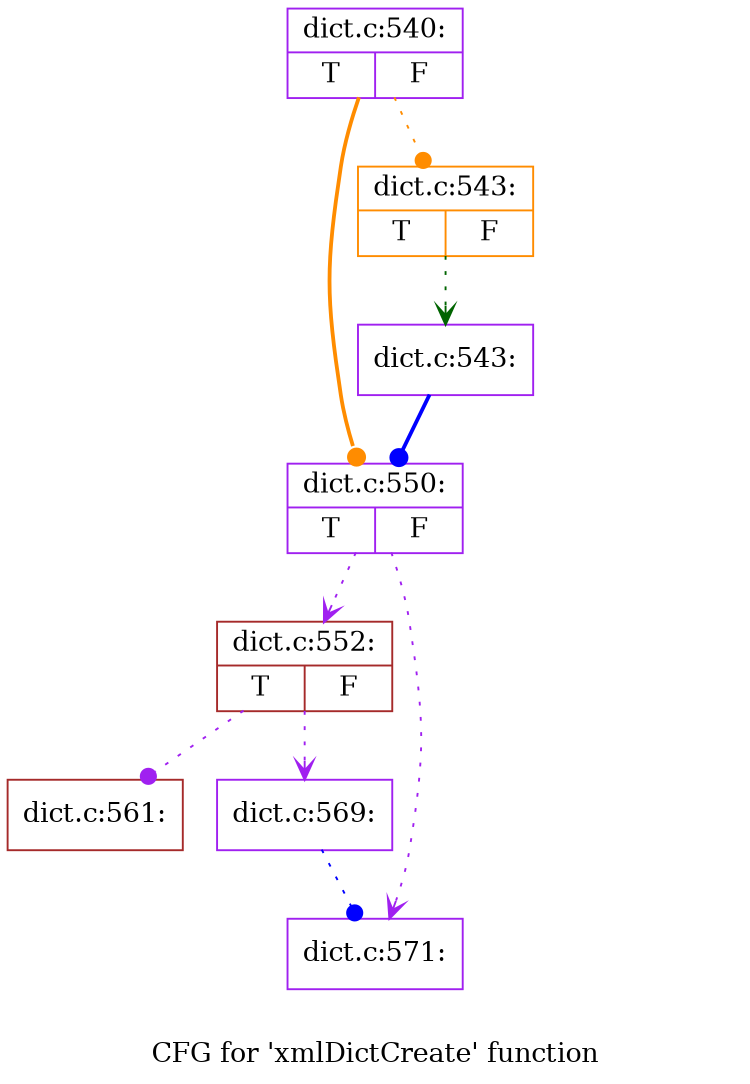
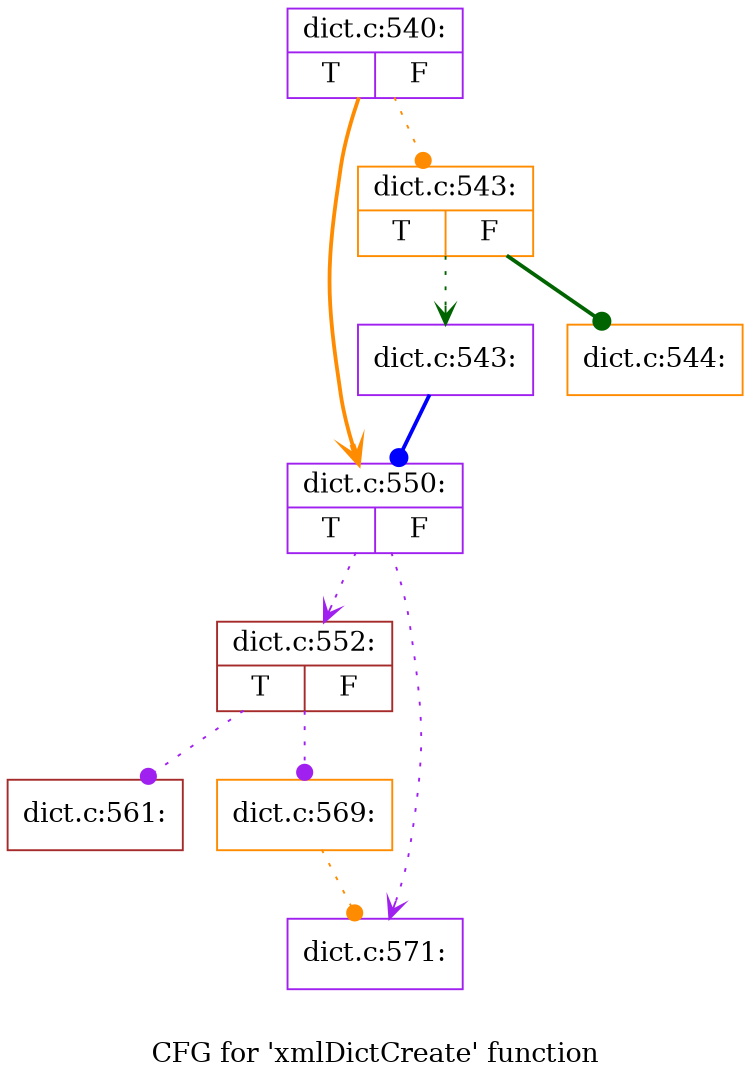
edge "dict.c:540:" -> "dict.c:550:": arrowhead dot -> vee
node "dict.c:544:": added
edge "dict.c:552:" -> "dict.c:569:": arrowhead vee -> dot
node "dict.c:569:": color purple -> darkorange
edge "dict.c:569:" -> "dict.c:571:": color blue -> darkorange
